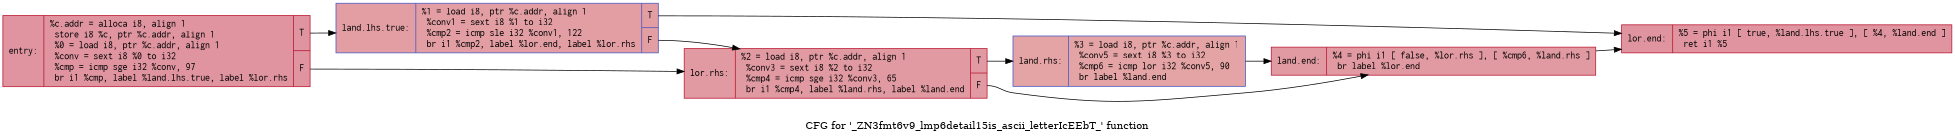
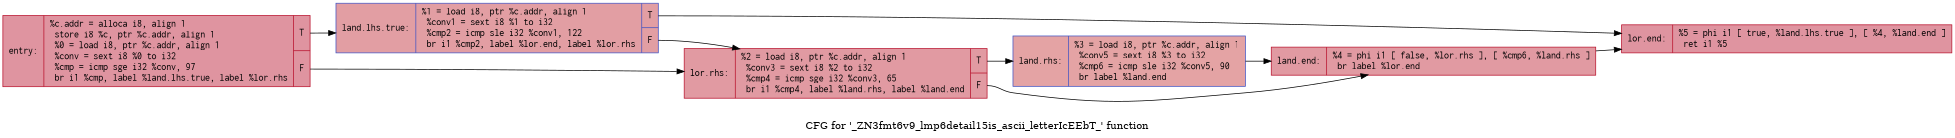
node "land.rhs:": text "%cmp6 = icmp lor i32 %conv5, 90" -> "%cmp6 = icmp sle i32 %conv5, 90"
